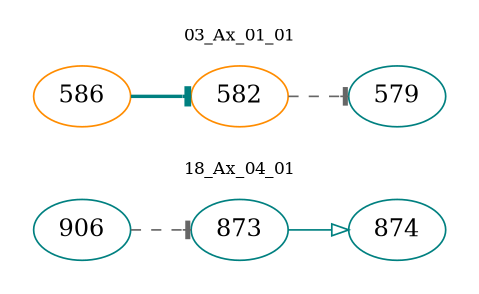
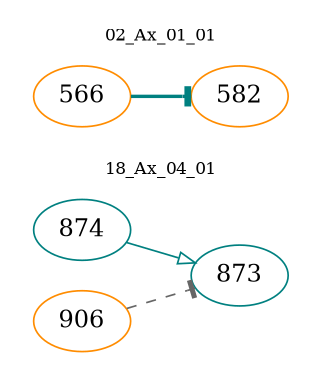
cluster "03_Ax_01_01": label "03_Ax_01_01" -> "02_Ax_01_01"
node "586": label "586" -> "566"
node "579": removed
node "906": color teal -> darkorange
edge "873" -> "874": reversed
